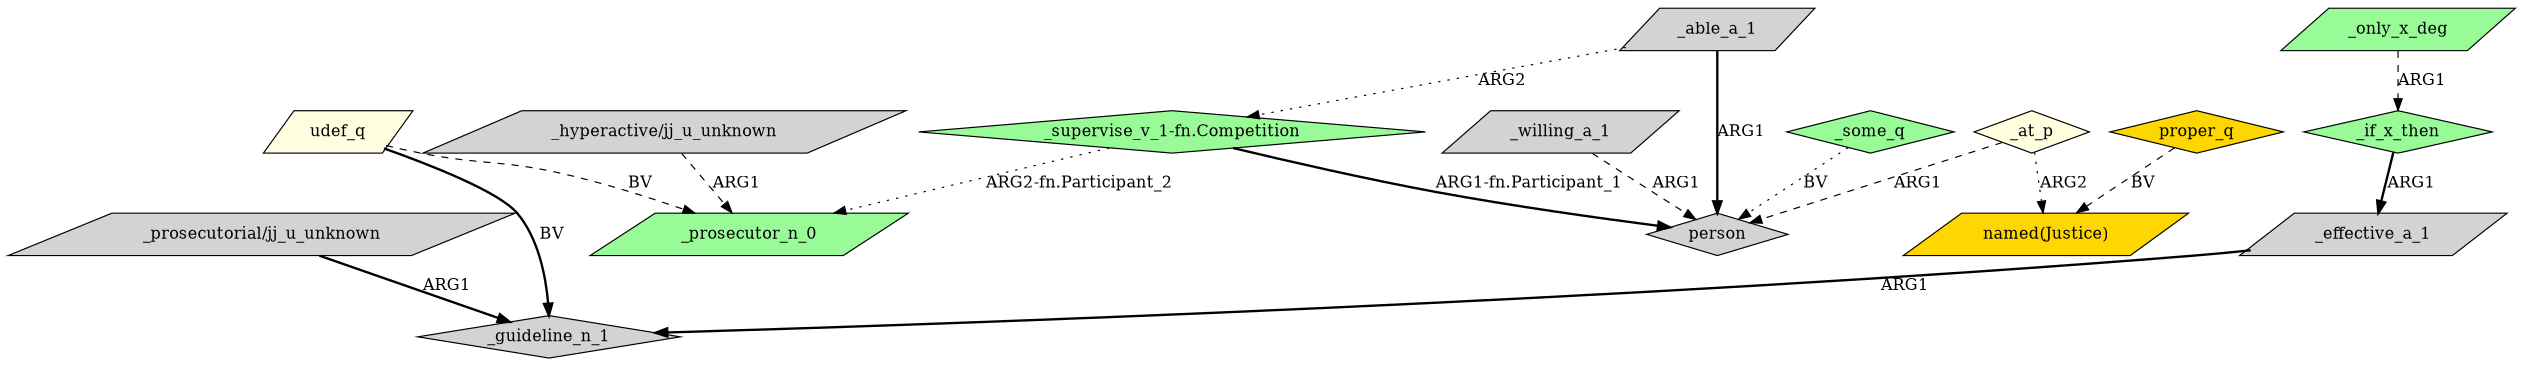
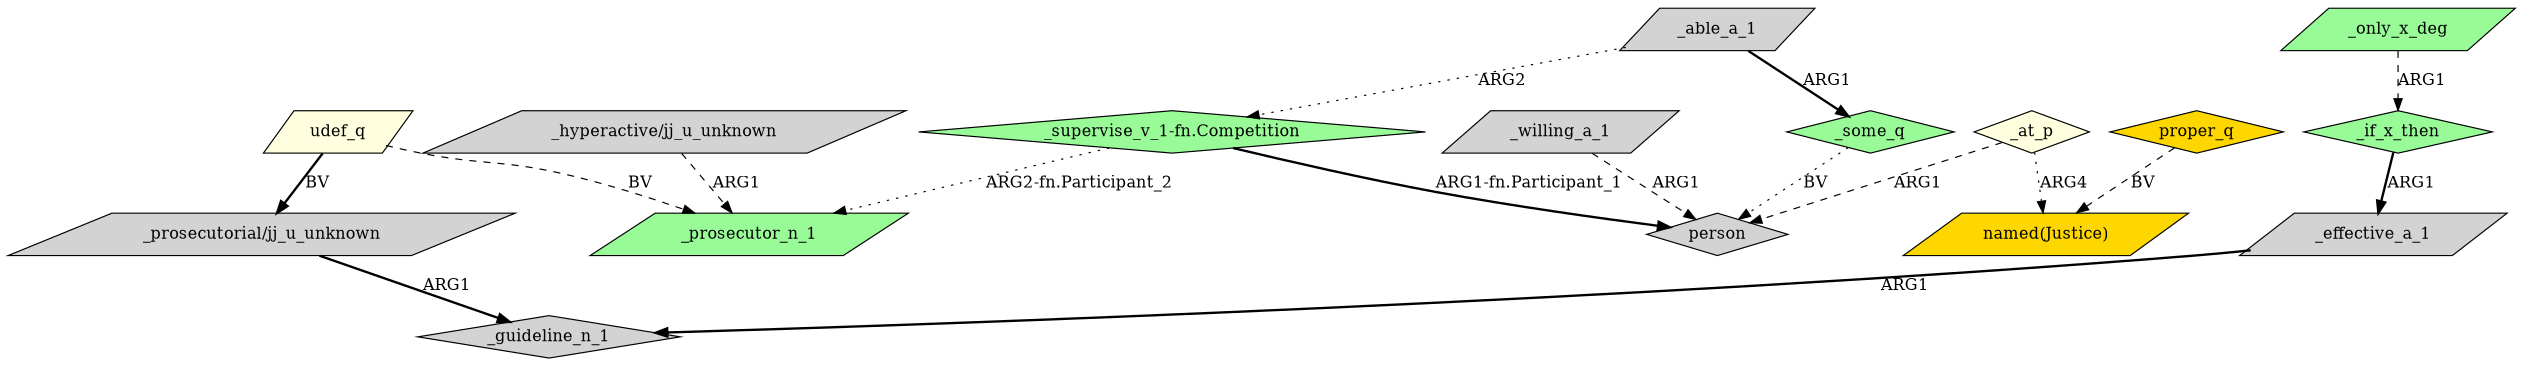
edge "_able_a_1" -> "person": now "_able_a_1" -> "_some_q"
edge "_at_p" -> "named(Justice)": label "ARG2" -> "ARG4"
edge "udef_q" -> "_guideline_n_1": now "udef_q" -> "_prosecutorial/jj_u_unknown"
node "_prosecutor_n_0": label "_prosecutor_n_0" -> "_prosecutor_n_1"
